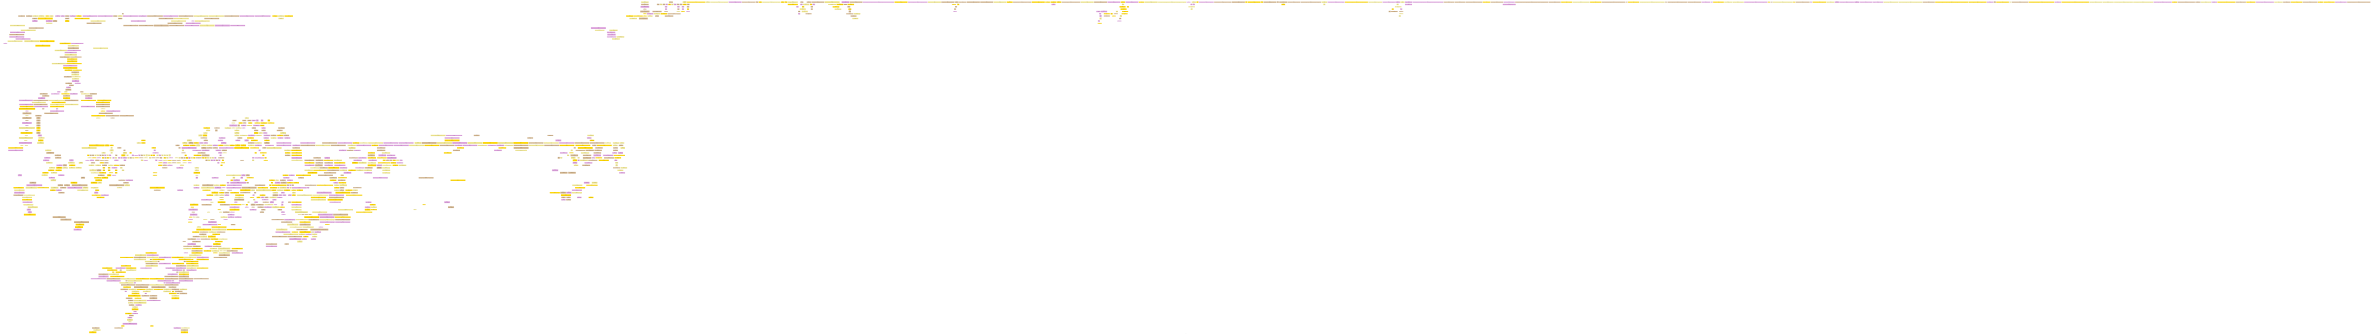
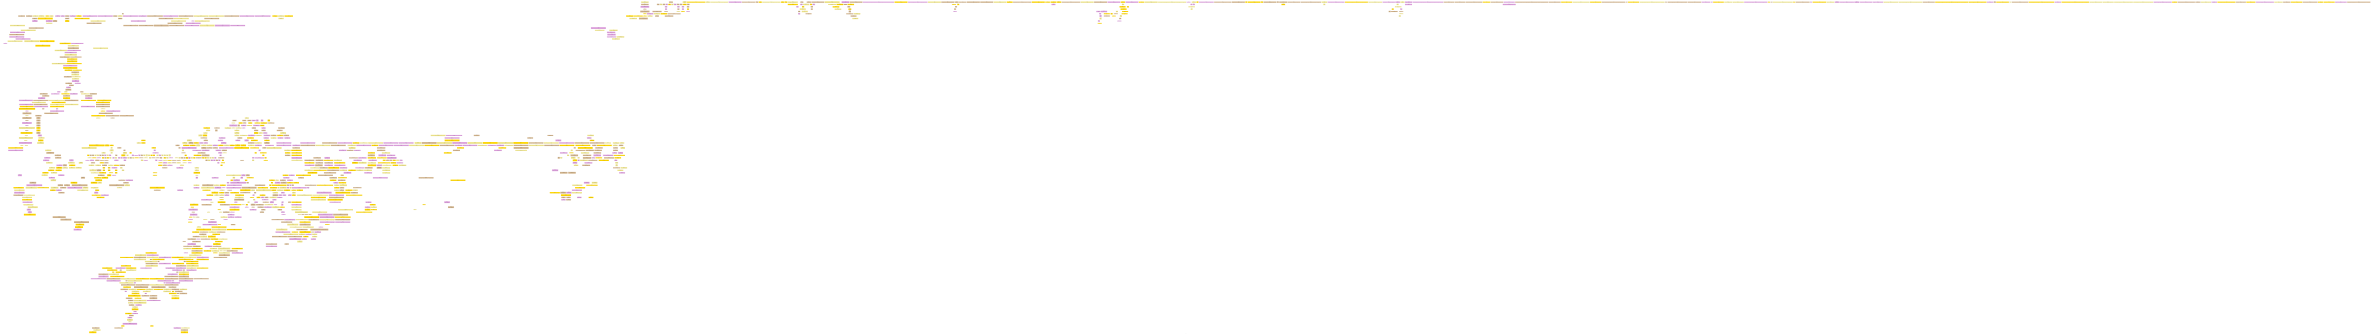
node "NodeID: 2380": fillcolor gold -> tan
